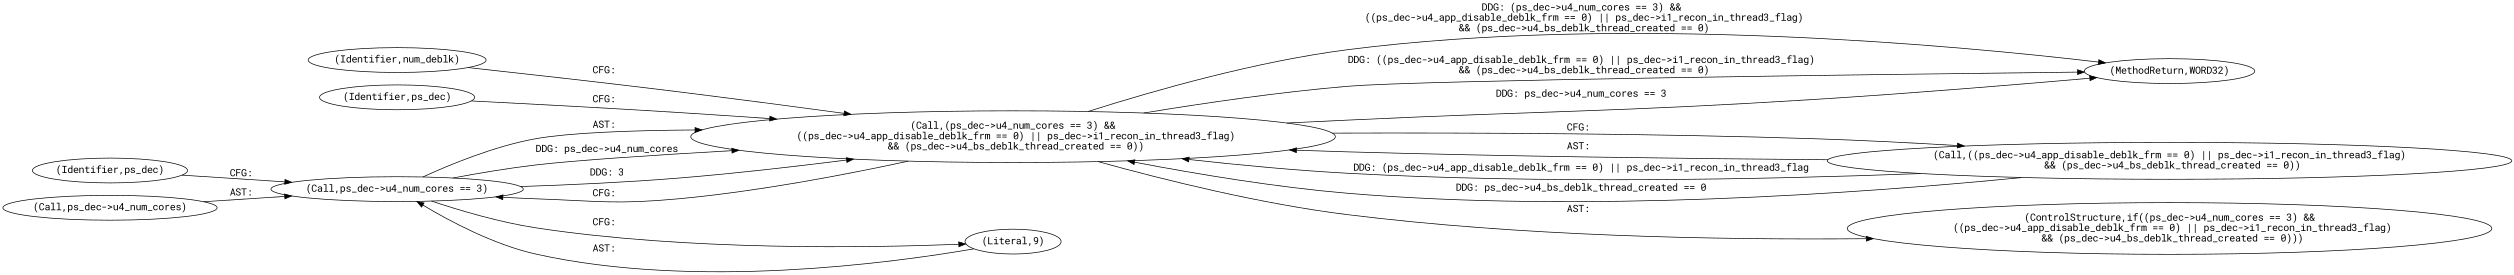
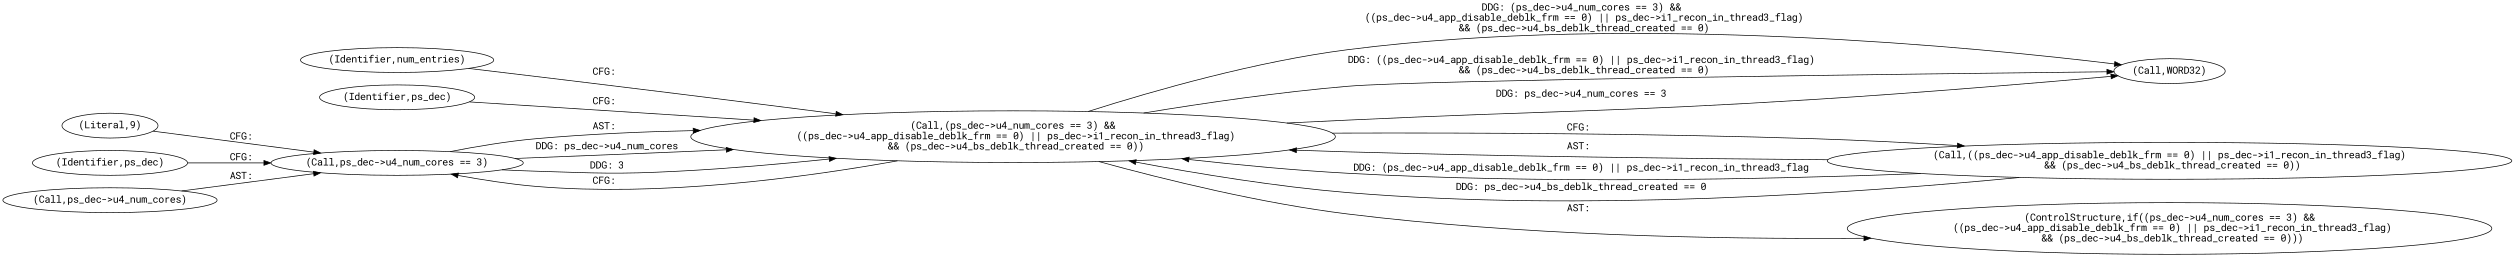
node "(Identifier,num_deblk)": label "(Identifier,num_deblk)" -> "(Identifier,num_entries)"
node "(MethodReturn,WORD32)": label "(MethodReturn,WORD32)" -> "(Call,WORD32)"
edge "(Call,ps_dec->u4_num_cores == 3)" -> "(Literal,9)": removed, label "CFG:"
edge "(Literal,9)" -> "(Call,ps_dec->u4_num_cores == 3)": label "AST: " -> "CFG: "
